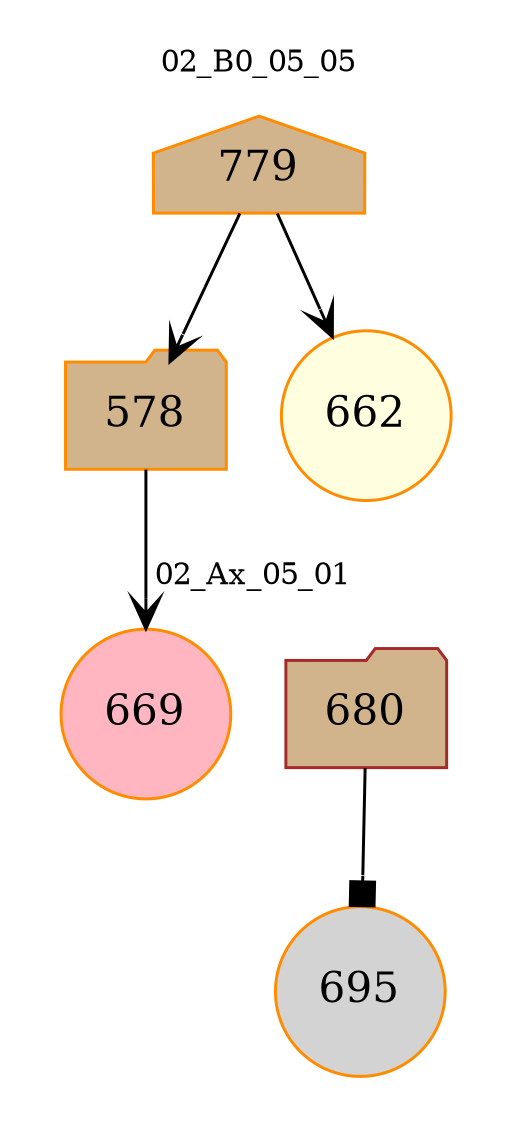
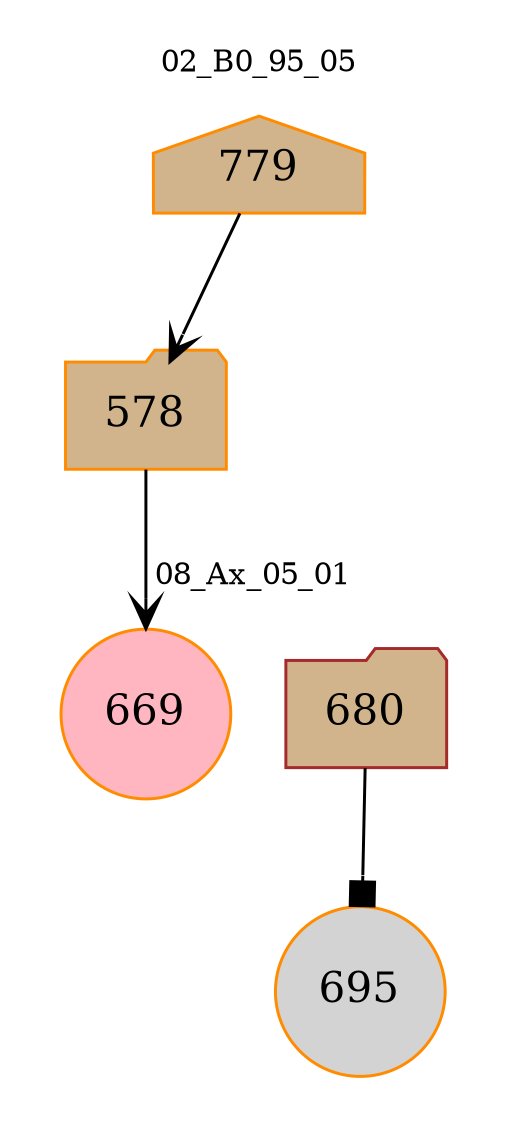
cluster "02_B0_05_05": label "02_B0_05_05" -> "02_B0_95_05"
node "662": removed
cluster "02_Ax_05_01": label "02_Ax_05_01" -> "08_Ax_05_01"
